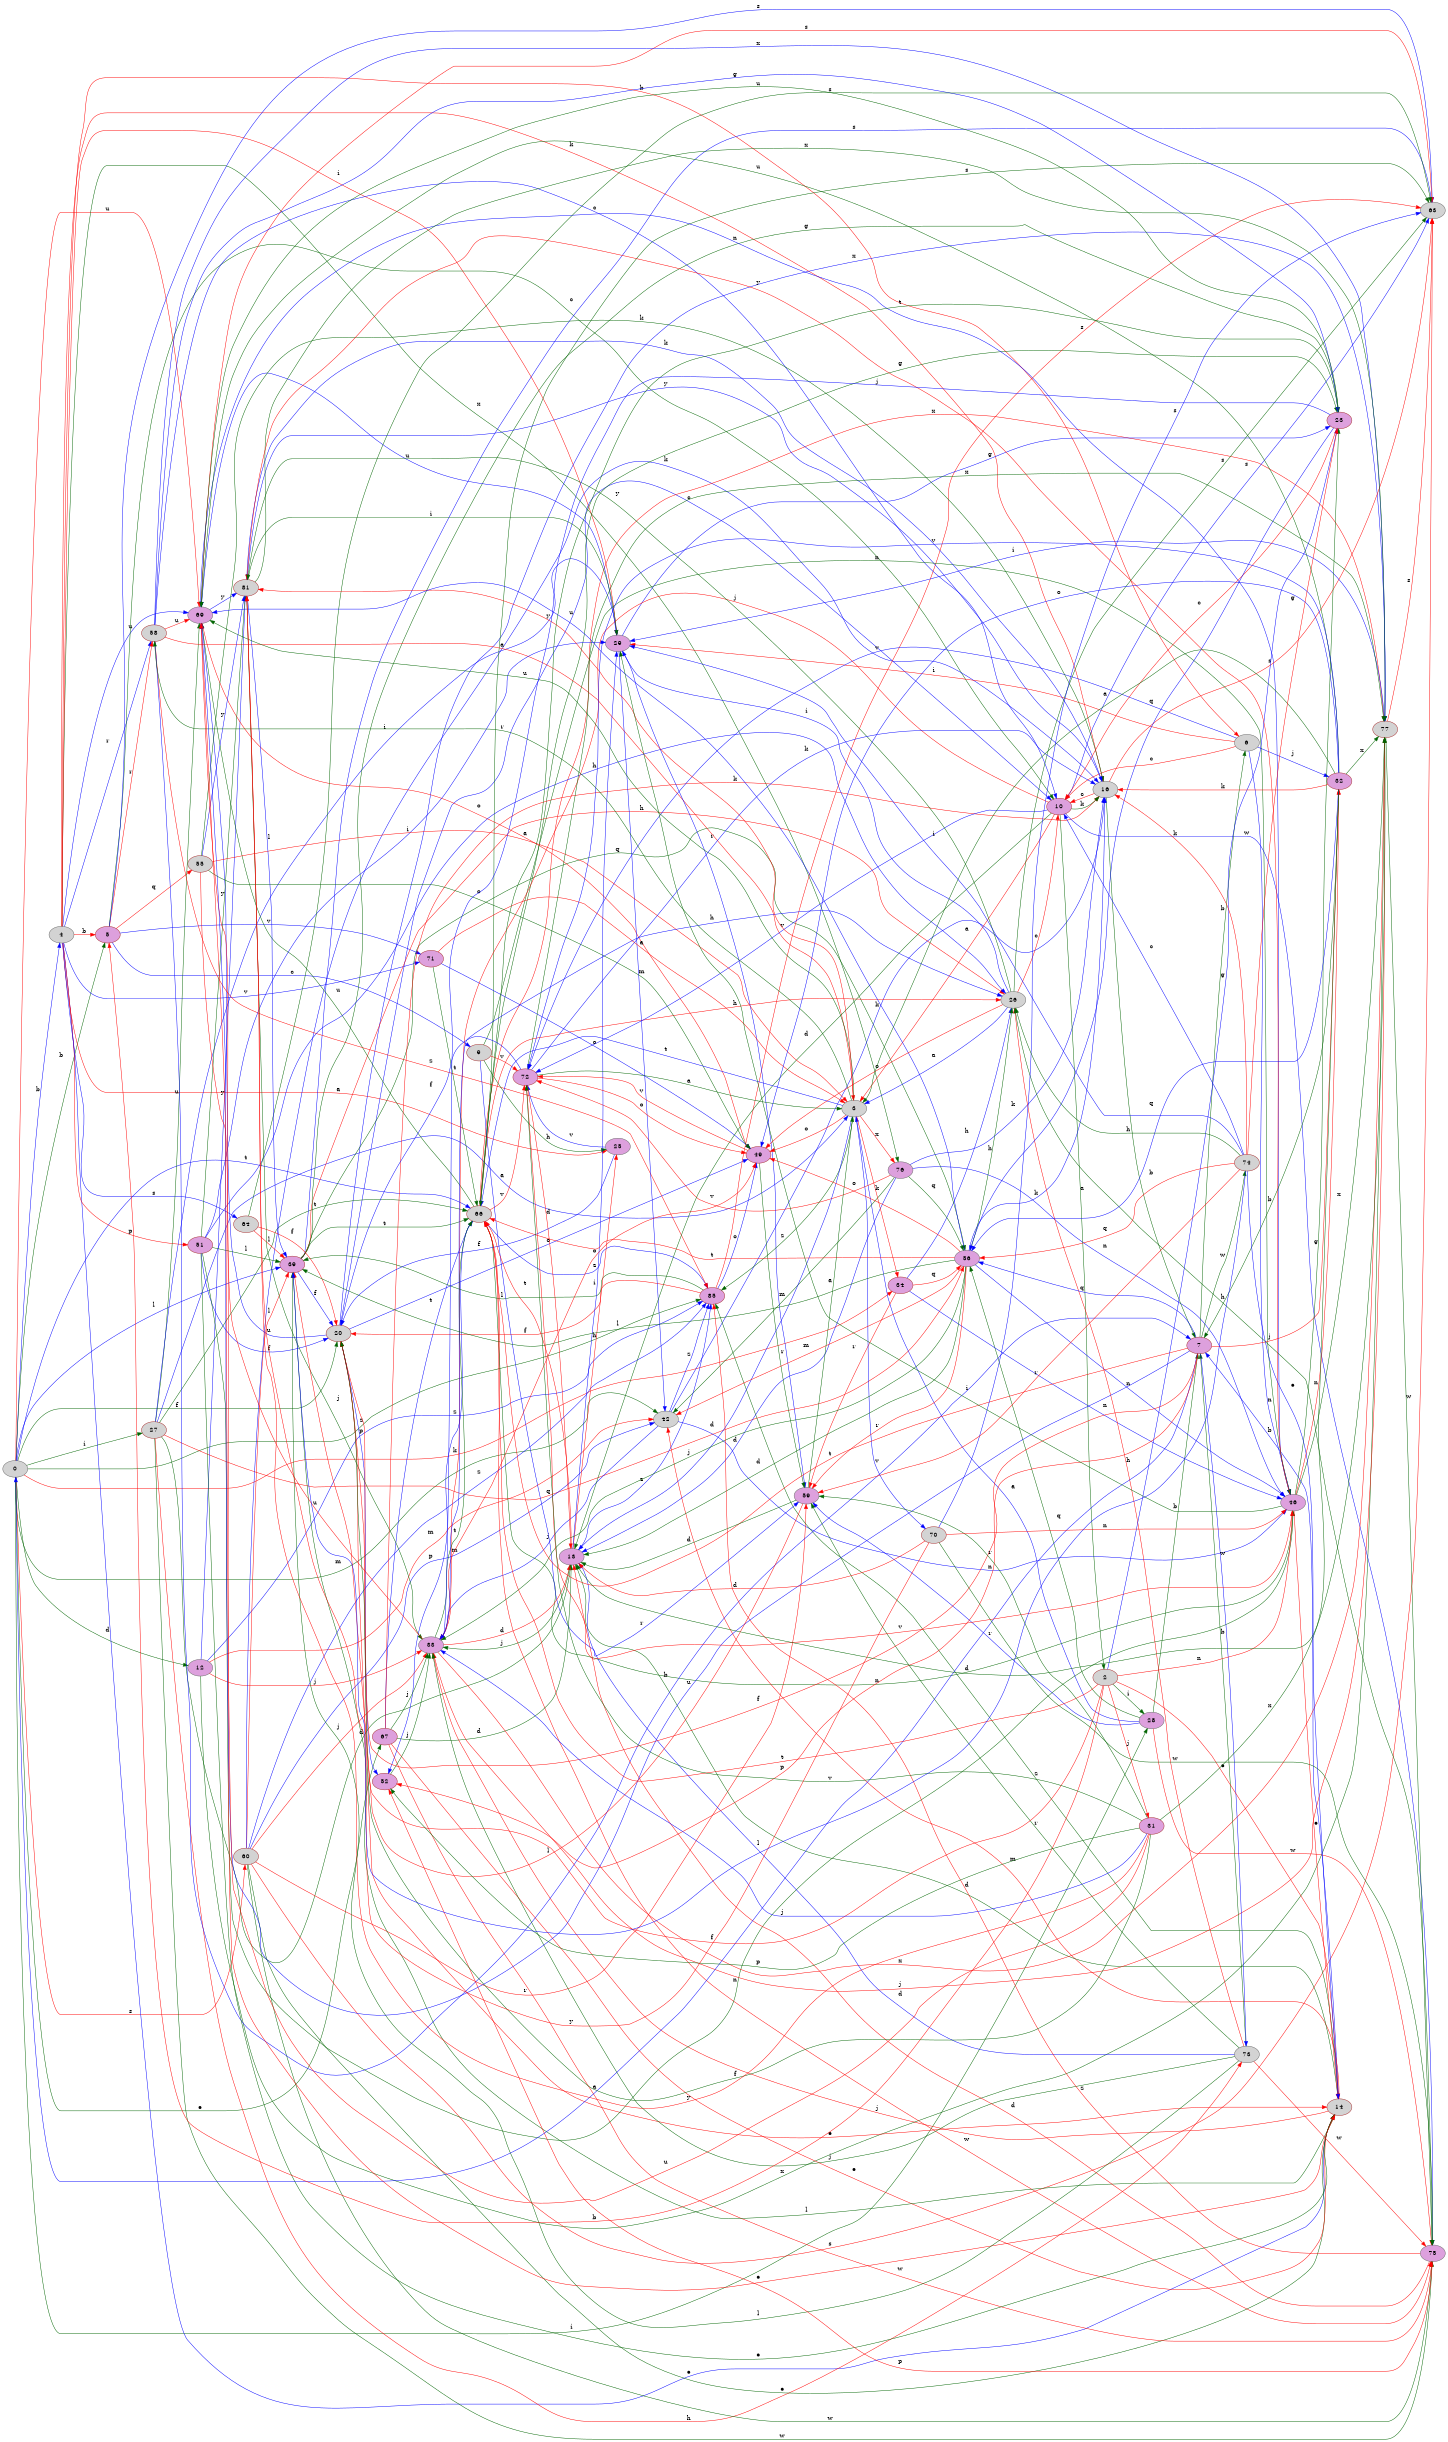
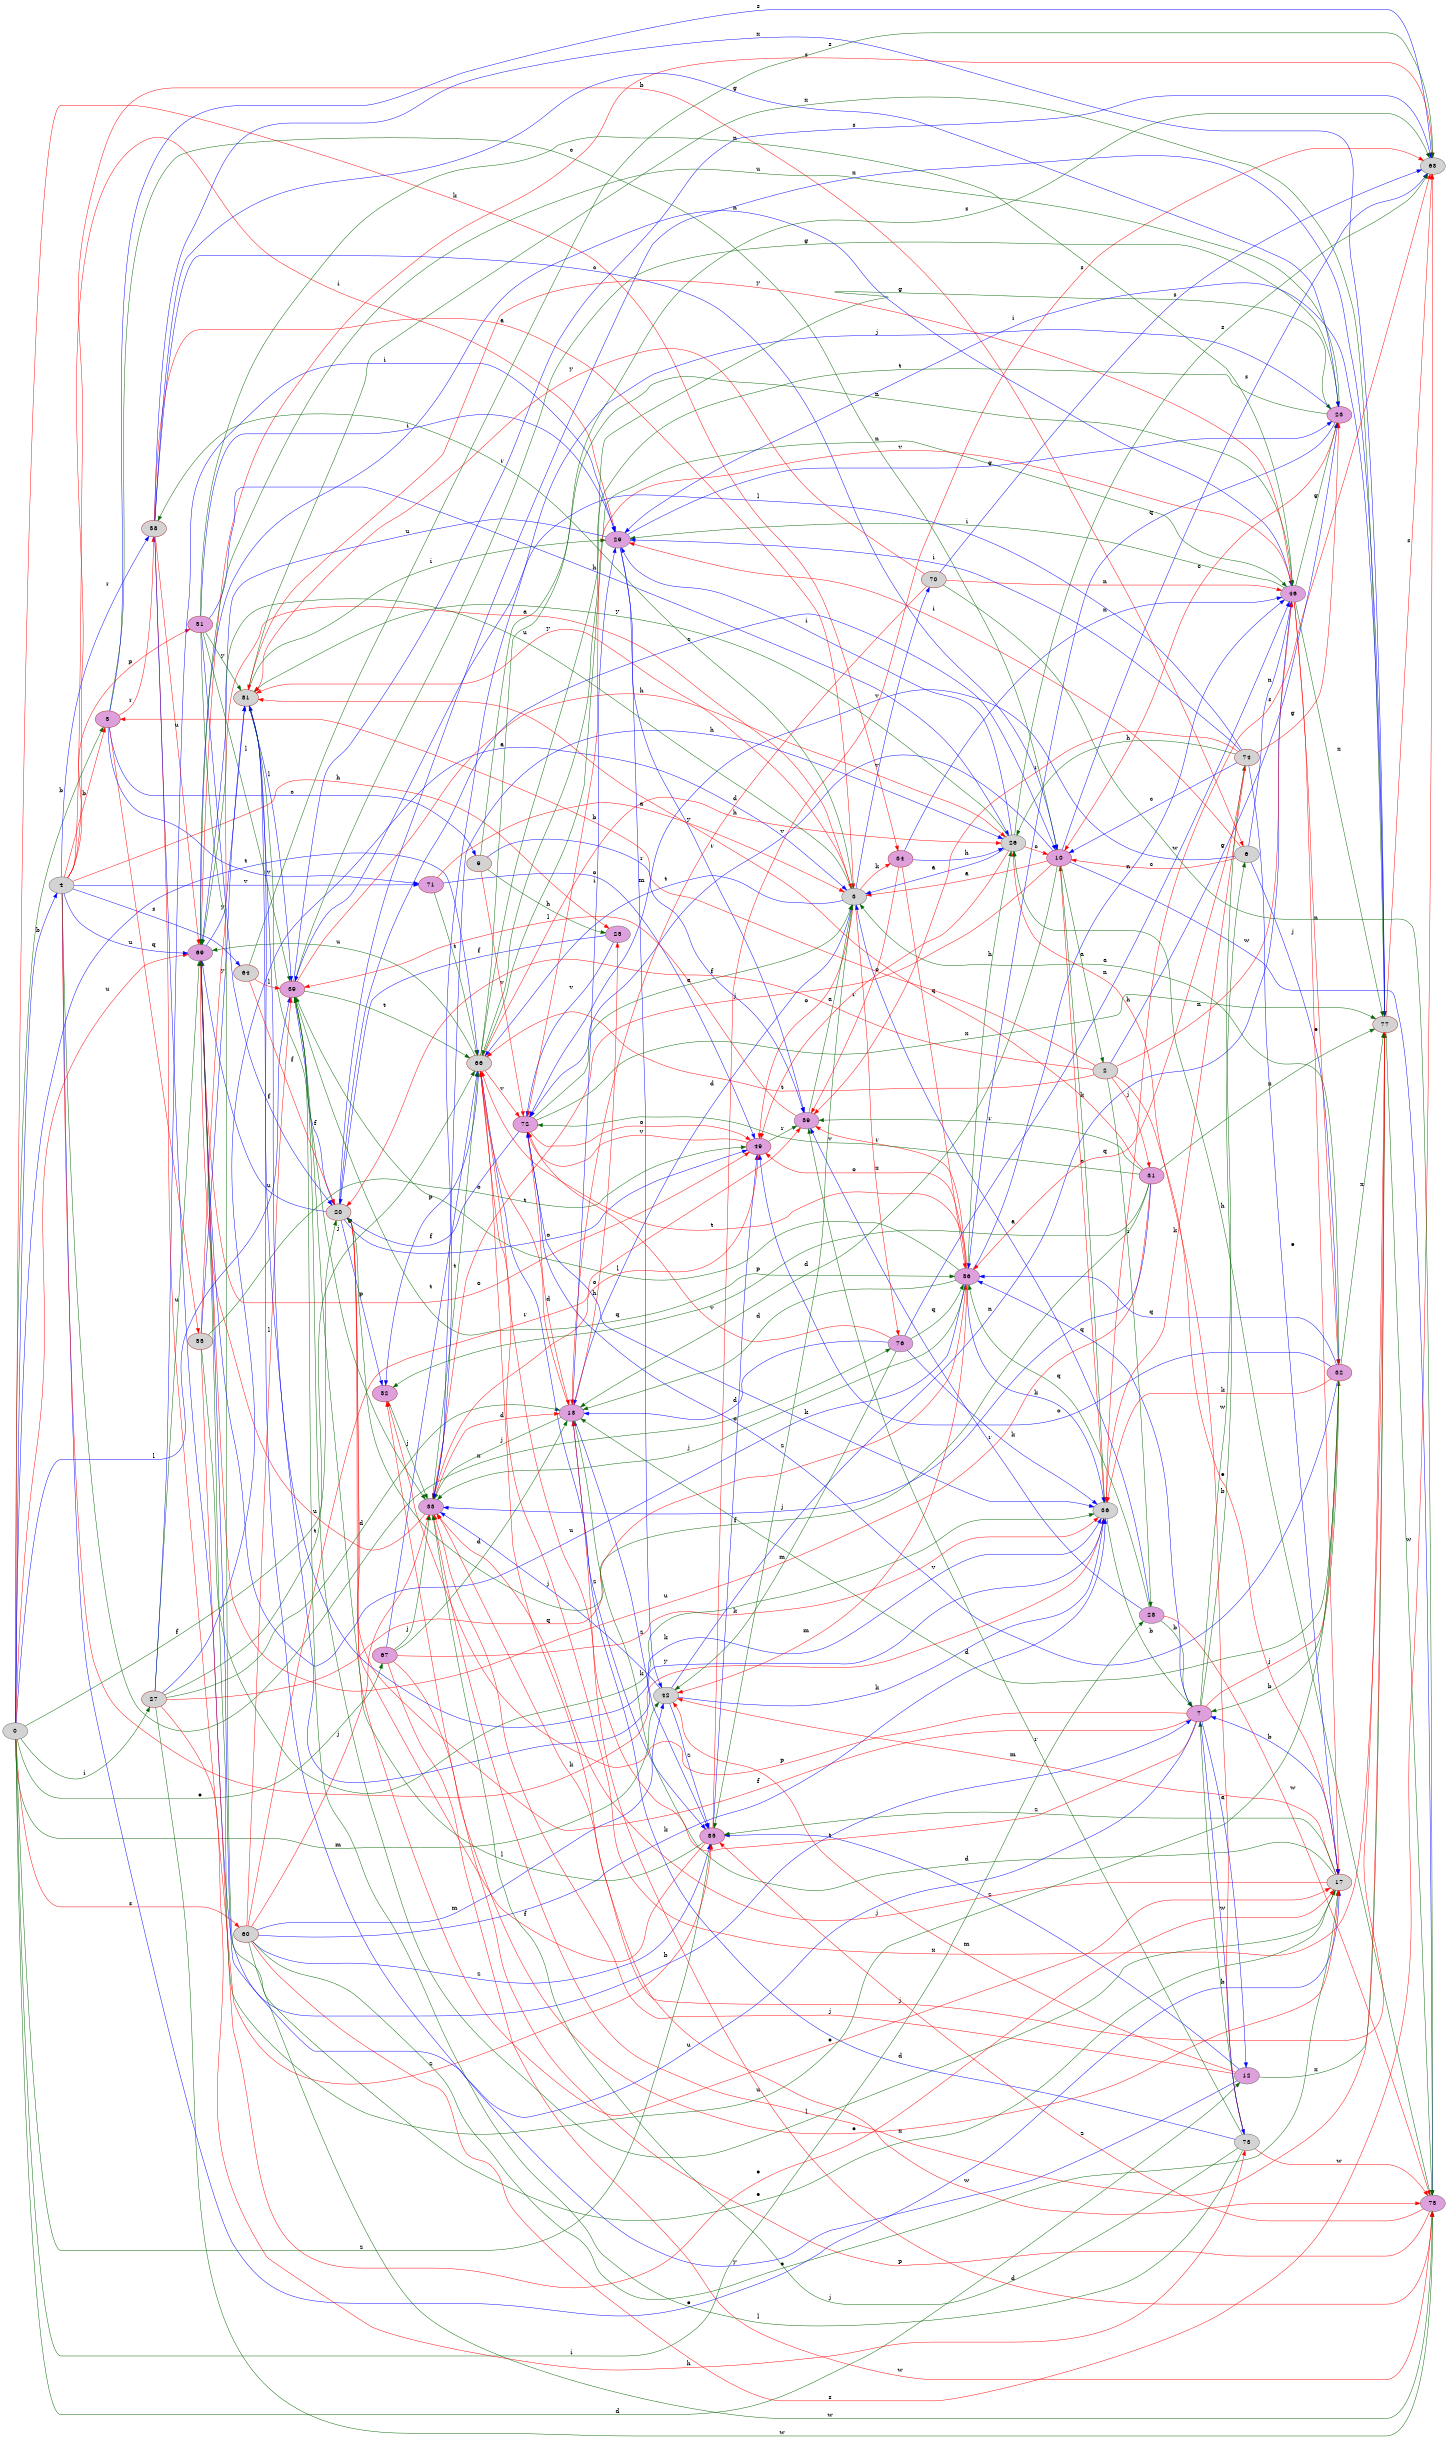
node "16": label "16" -> "36"
edge "4" -> "25": label "a" -> "h"
edge "59" -> "13": removed, label "d"
node "14": label "14" -> "17"
edge "7" -> "0": now "7" -> "12"
